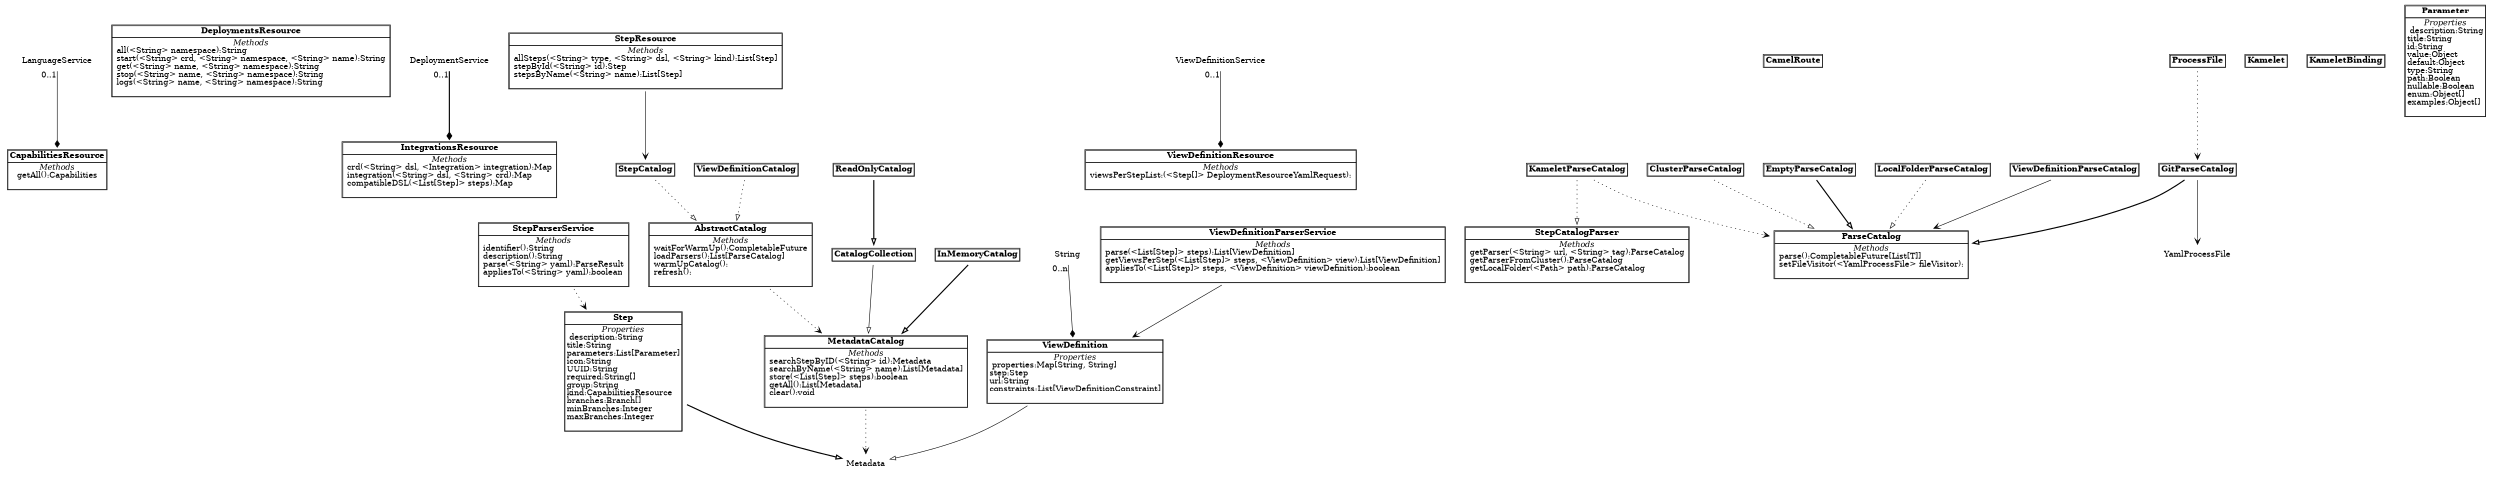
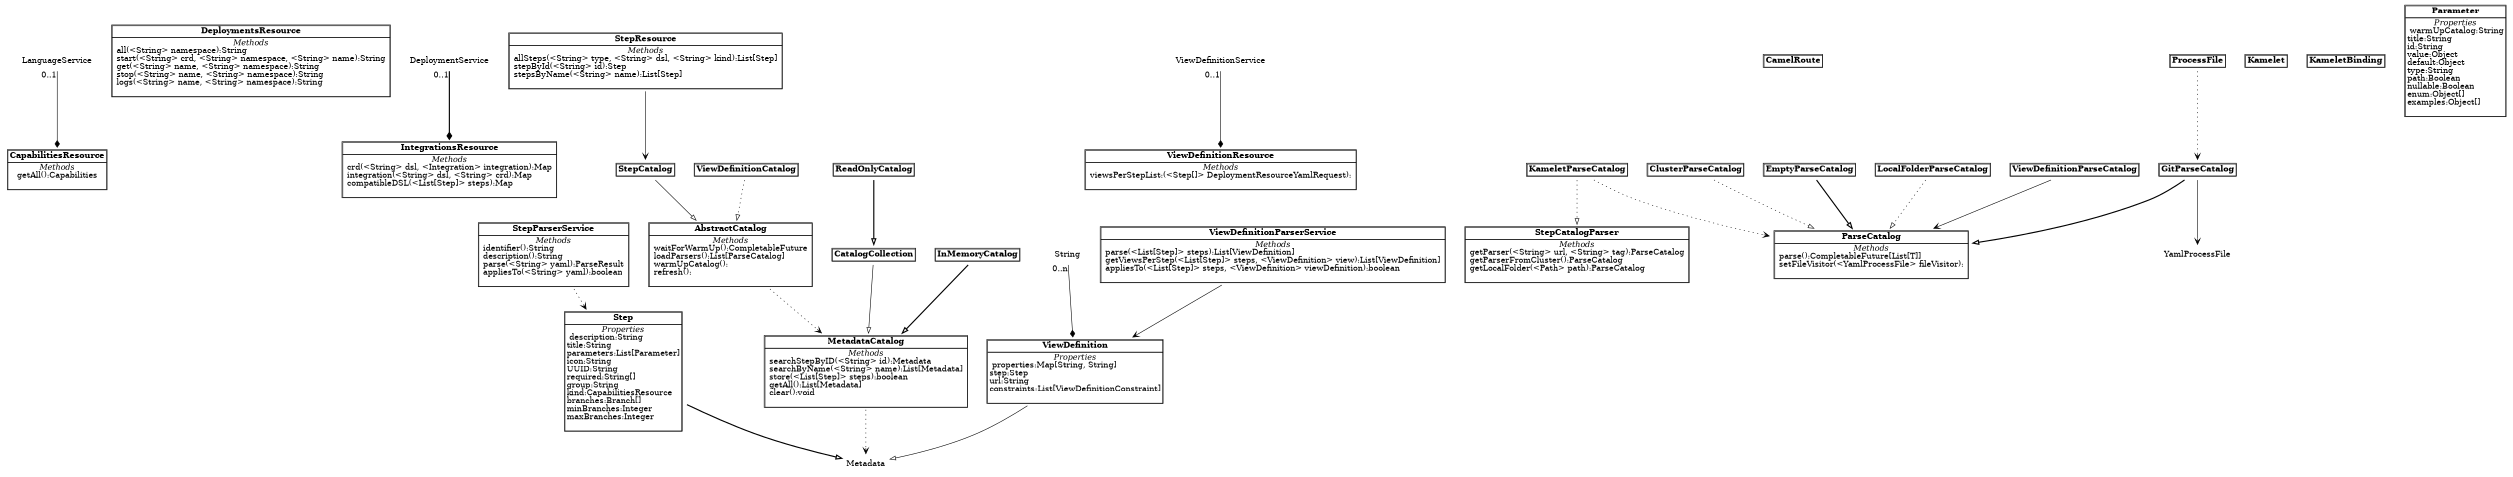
node "Parameter": text "description:String" -> "warmUpCatalog:String"
edge "StepCatalog" -> "AbstractCatalog": style dotted -> solid
